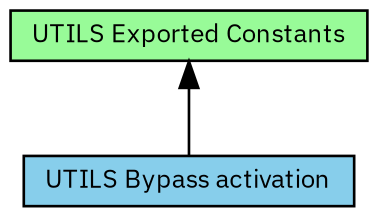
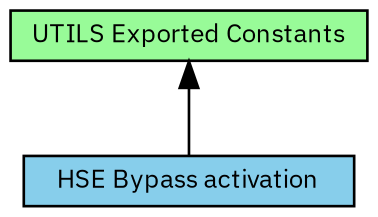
node "UTILS Bypass activation": label "UTILS Bypass activation" -> "HSE Bypass activation"
